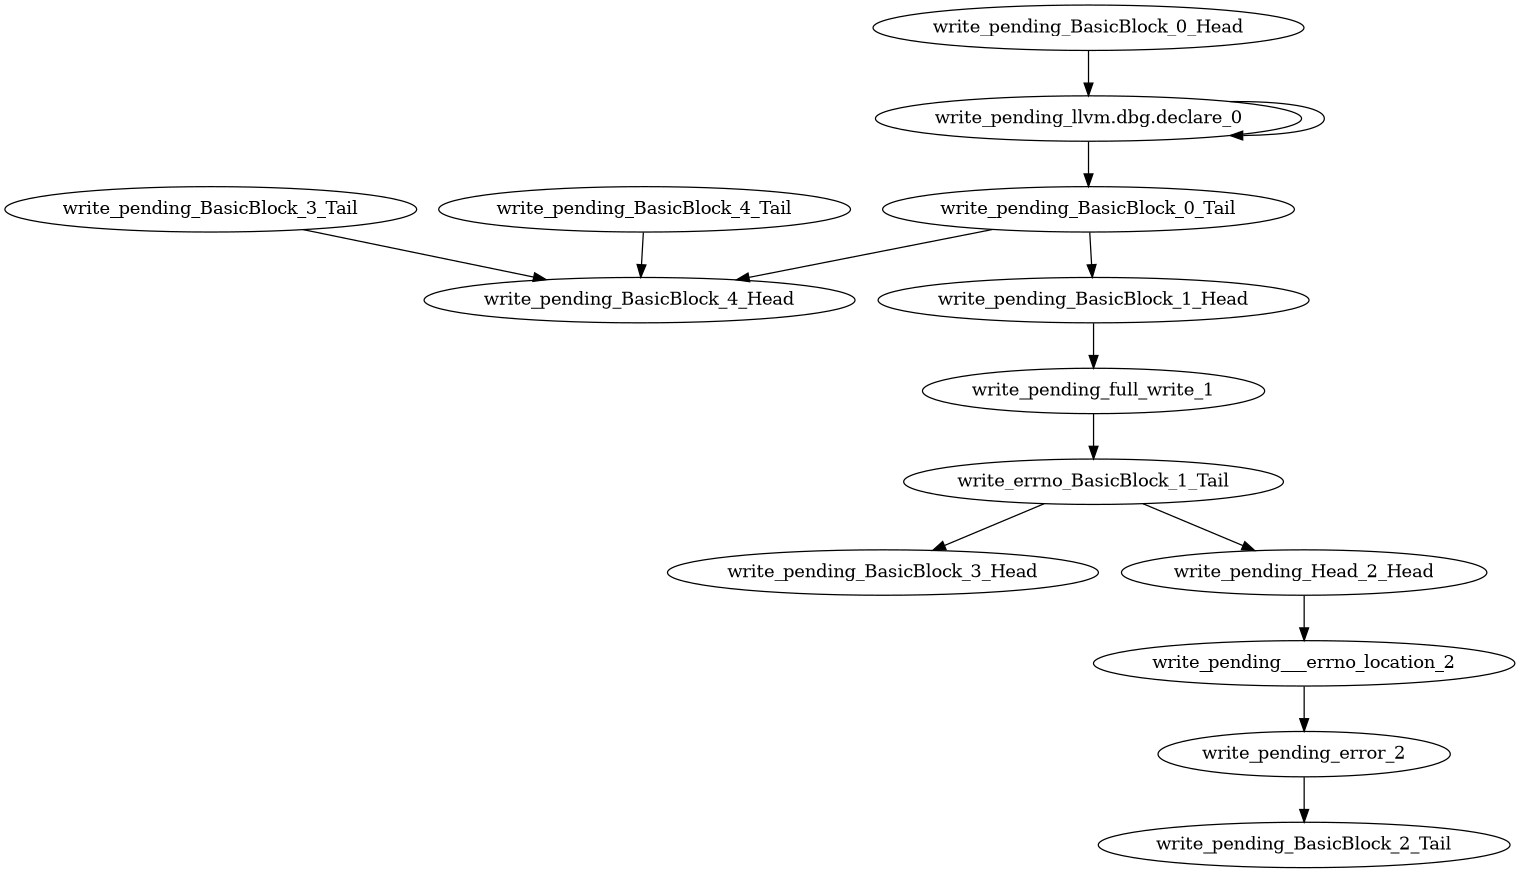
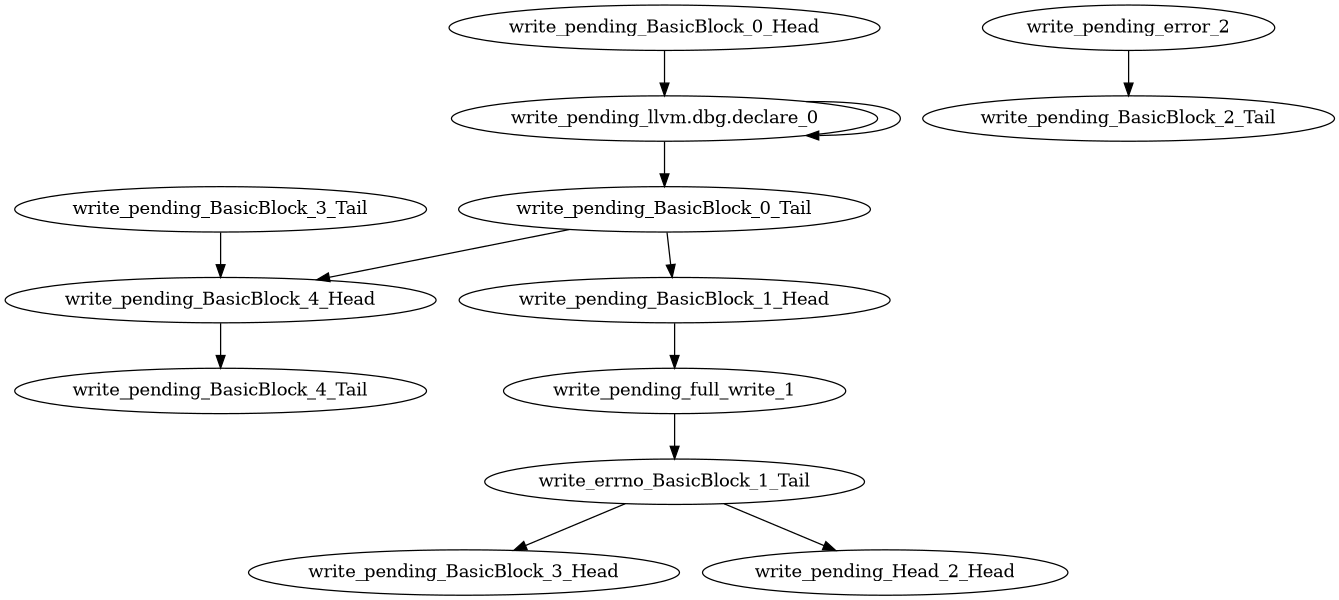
edge "write_pending_BasicBlock_4_Tail" -> "write_pending_BasicBlock_4_Head": reversed
node "write_pending___errno_location_2": removed
